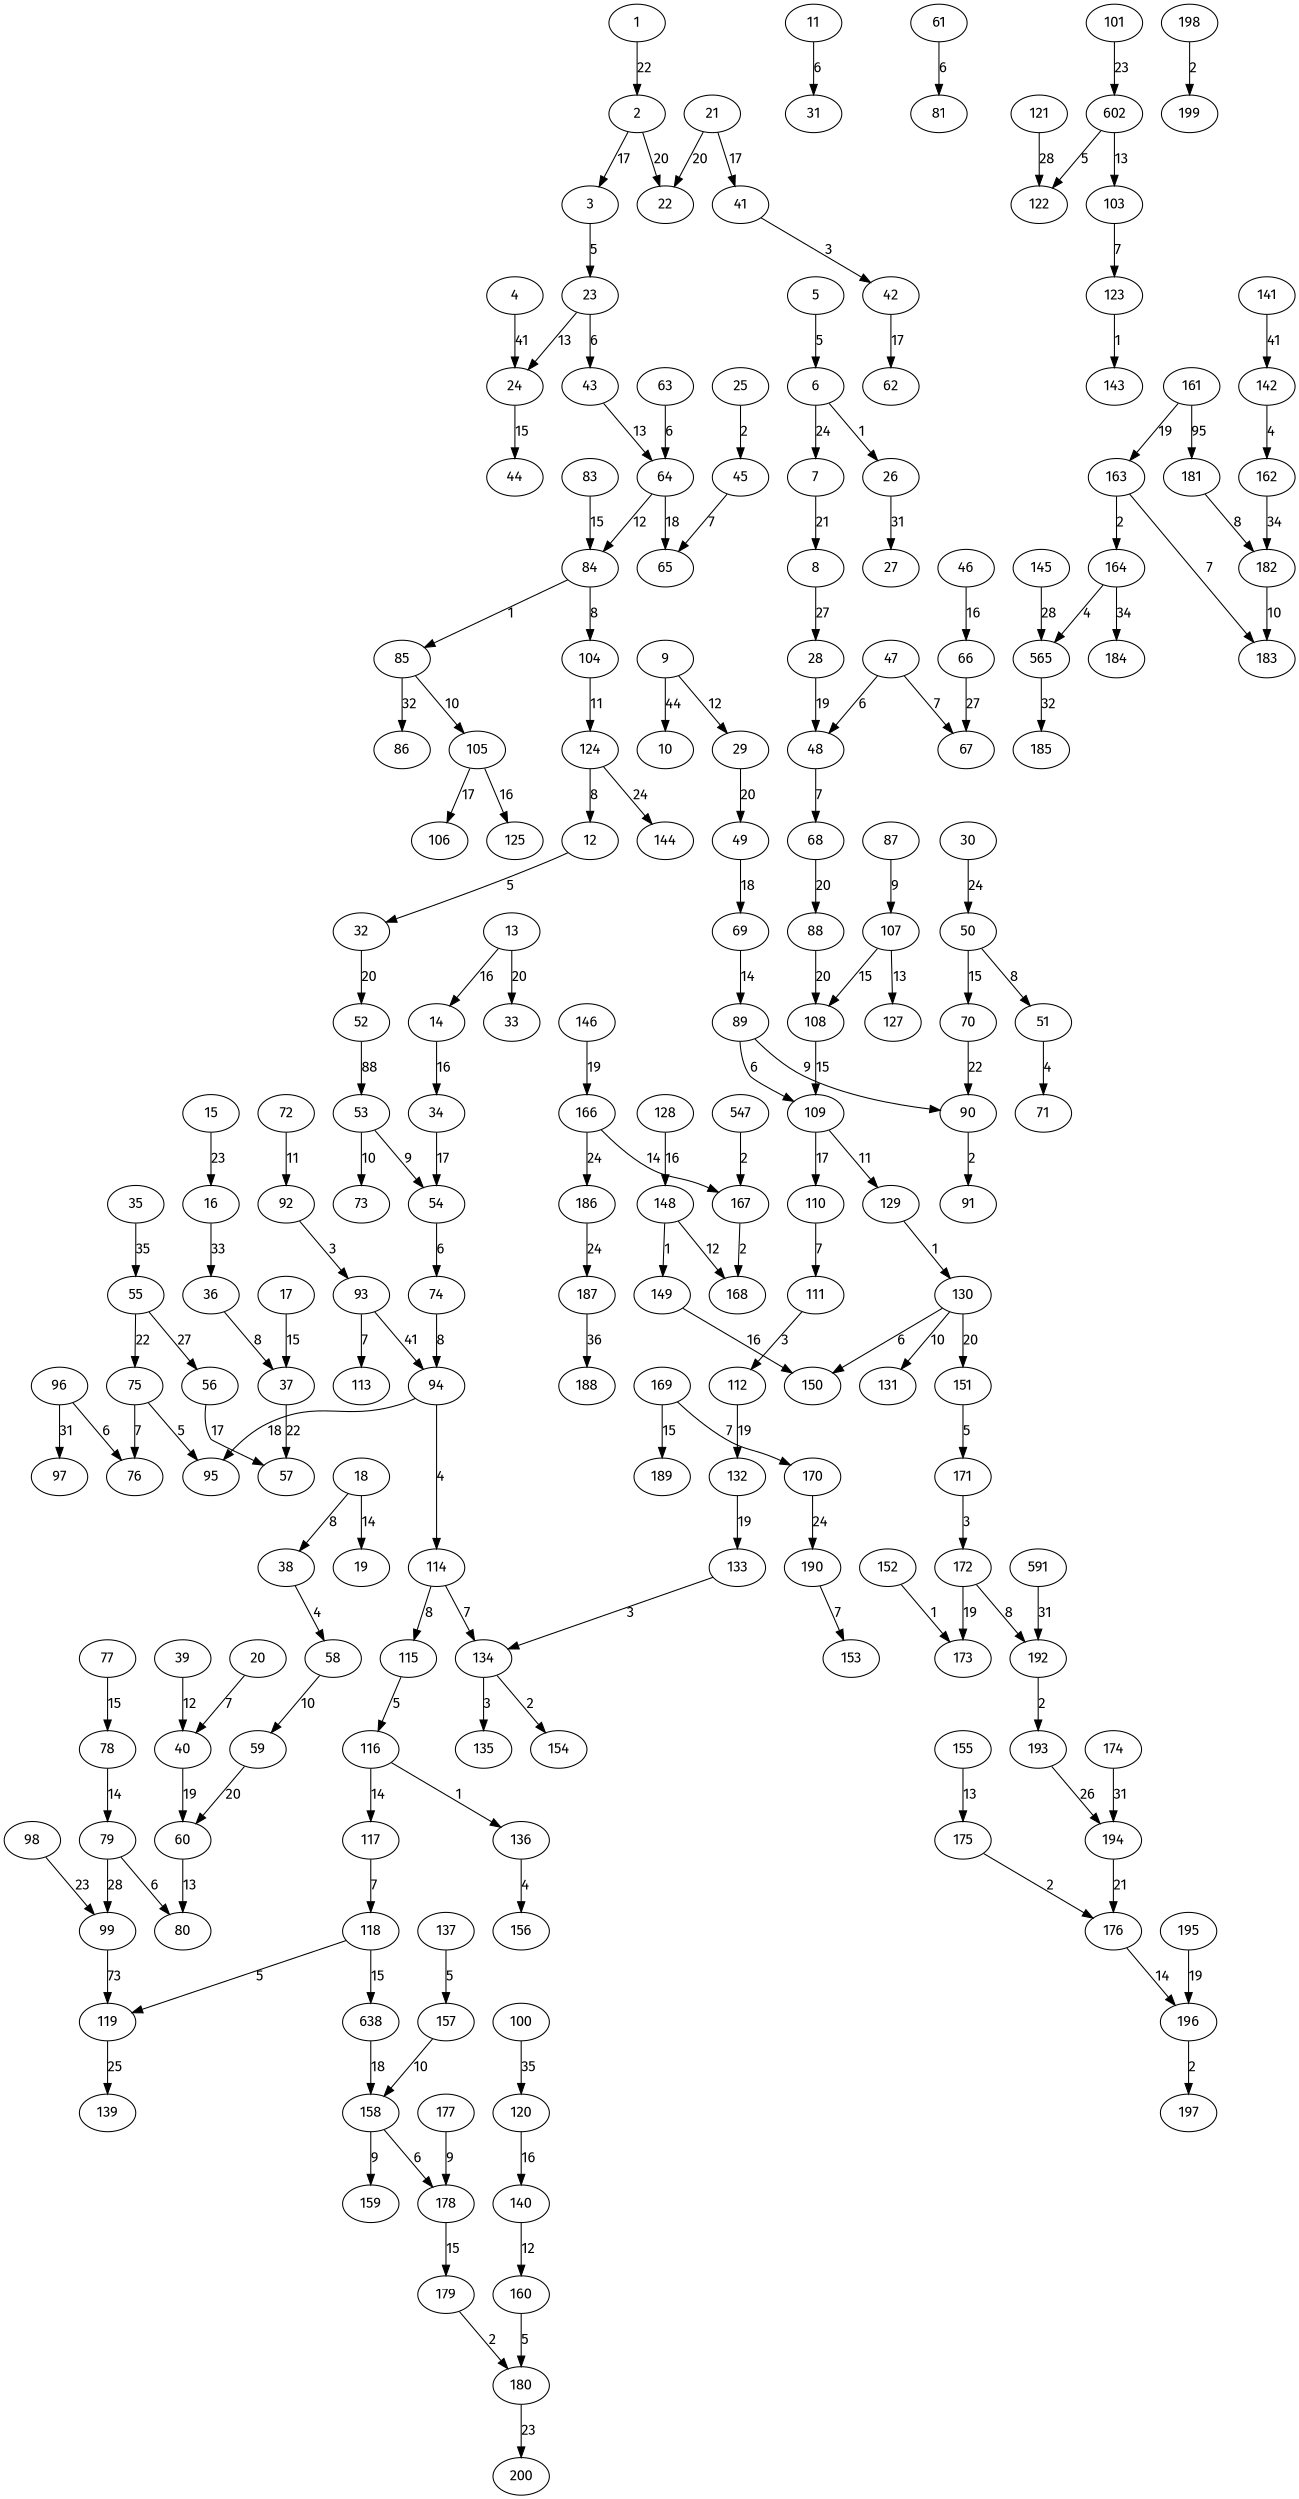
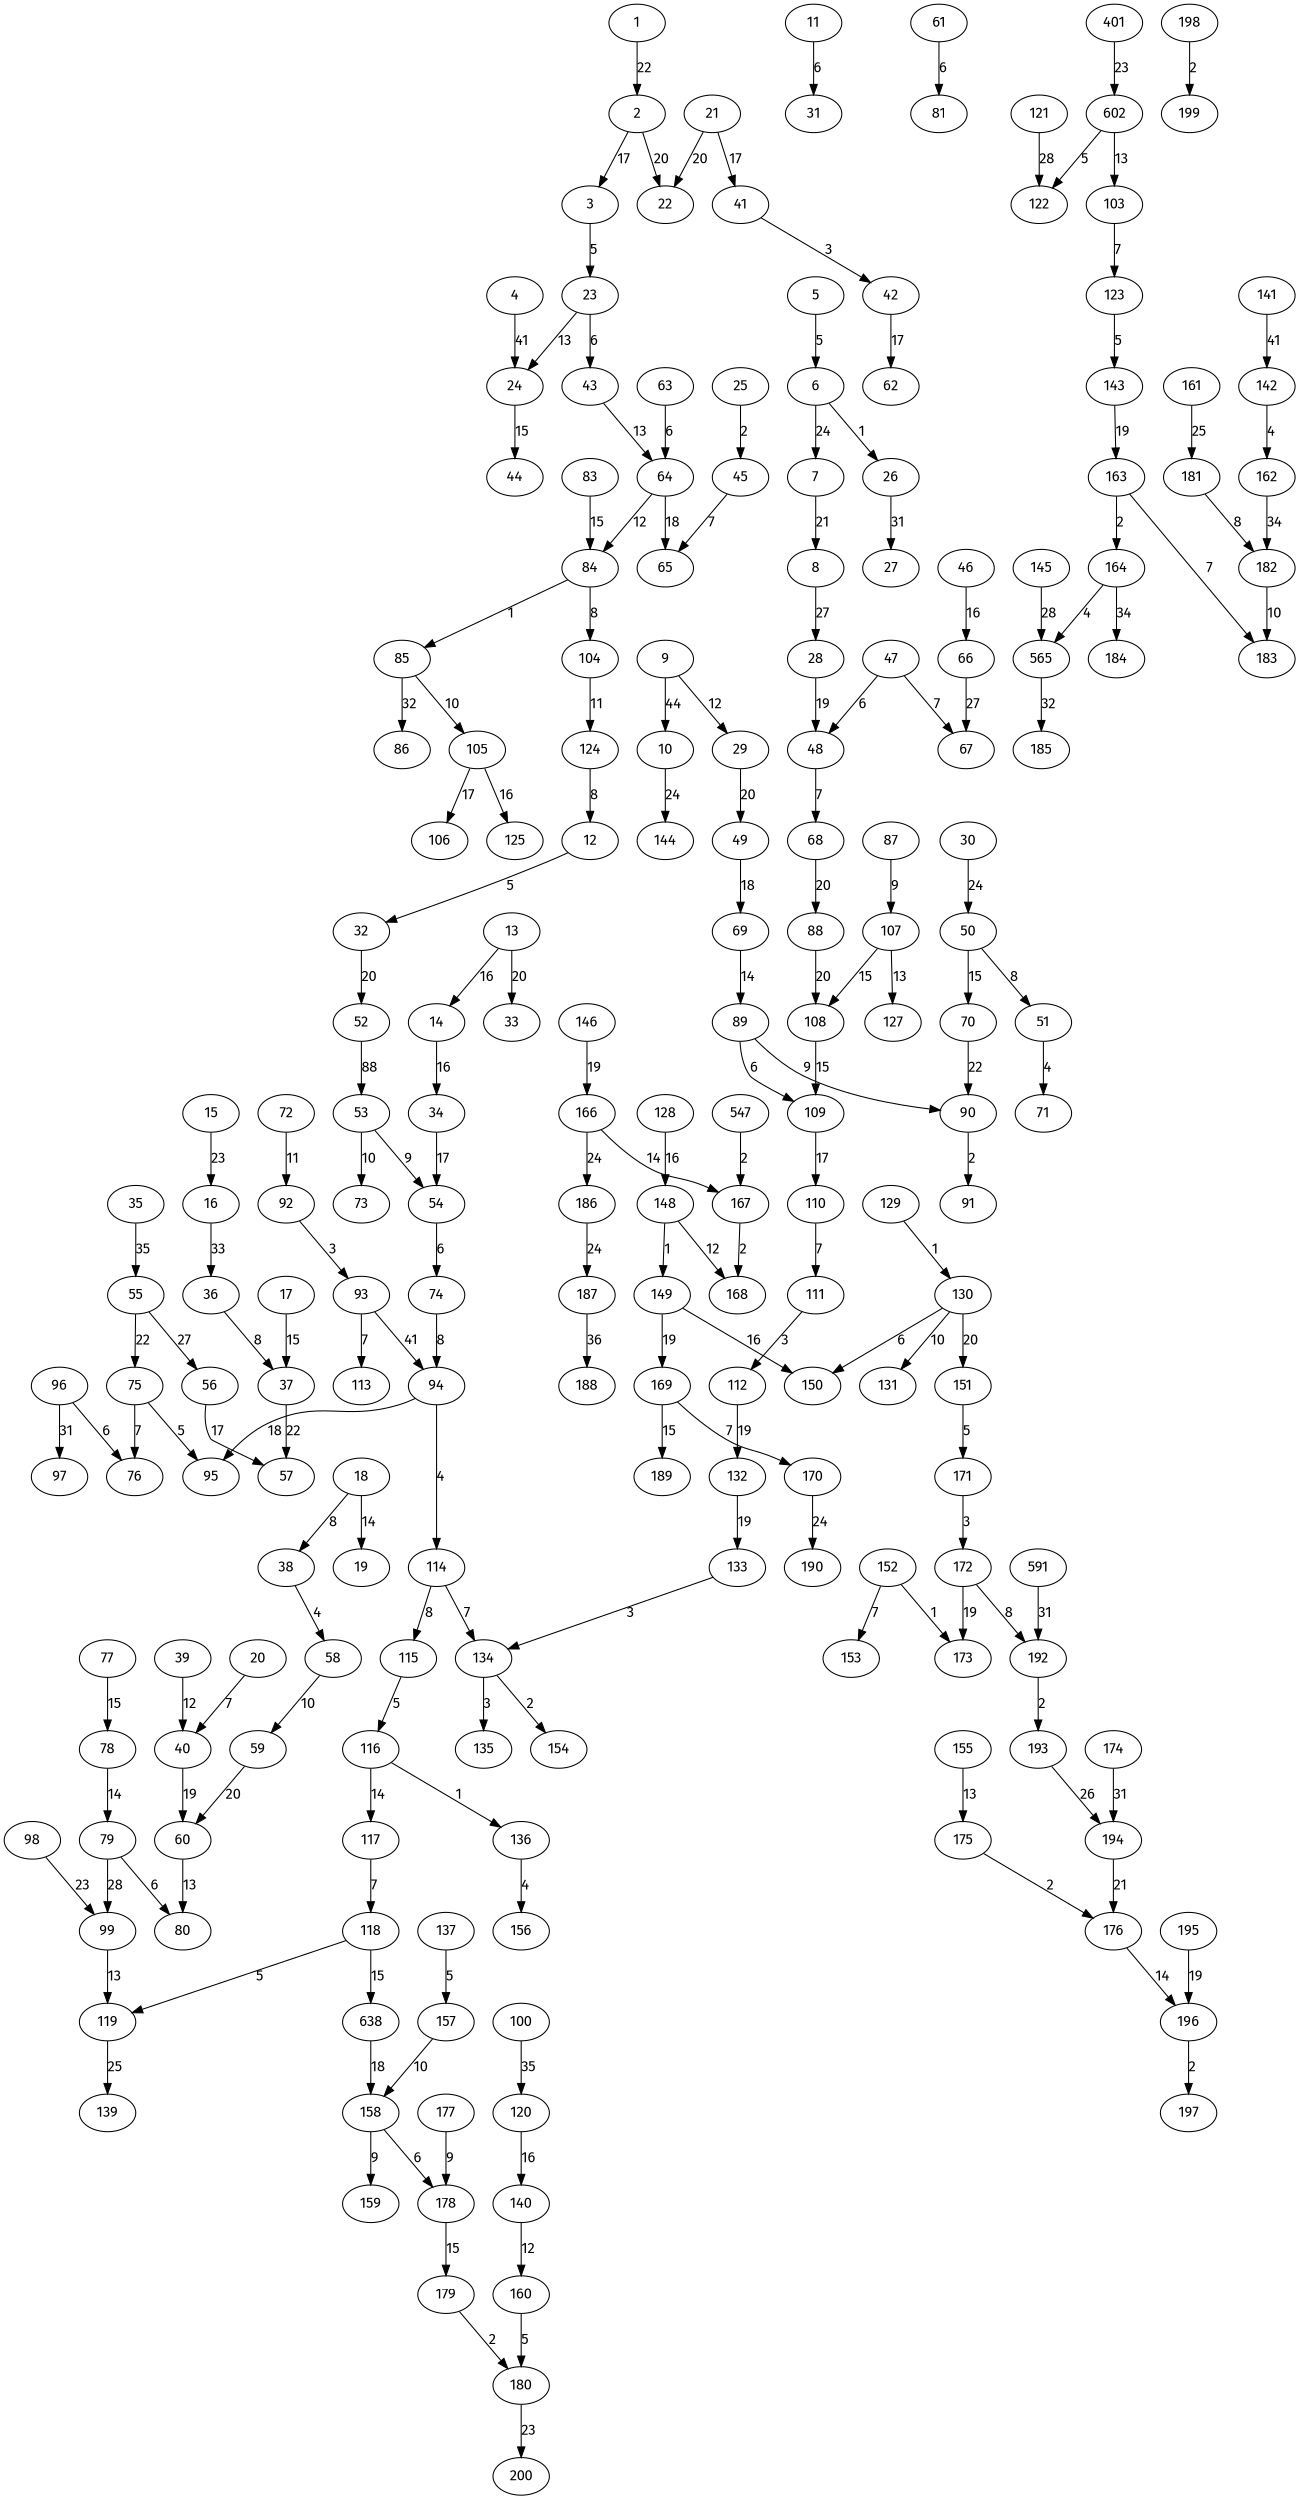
node "101": label "101" -> "401"
edge "123" -> "143": label "1" -> "5"
edge "161" -> "163": now "143" -> "163"
edge "161" -> "181": label "95" -> "25"
edge "124" -> "144": now "10" -> "144"
edge "109" -> "129": removed, label "11"
edge "149" -> "169": added, label "19"
edge "190" -> "153": now "152" -> "153"
edge "99" -> "119": label "73" -> "13"
